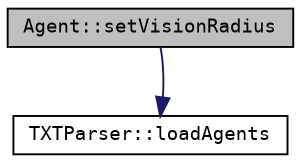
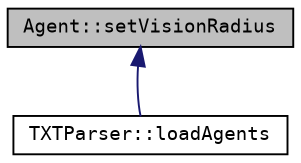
edge "Agent::setVisionRadius" -> "TXTParser::loadAgents": reversed
